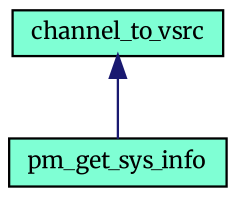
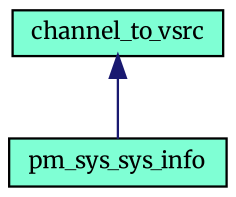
node "pm_get_sys_info": label "pm_get_sys_info" -> "pm_sys_sys_info"
